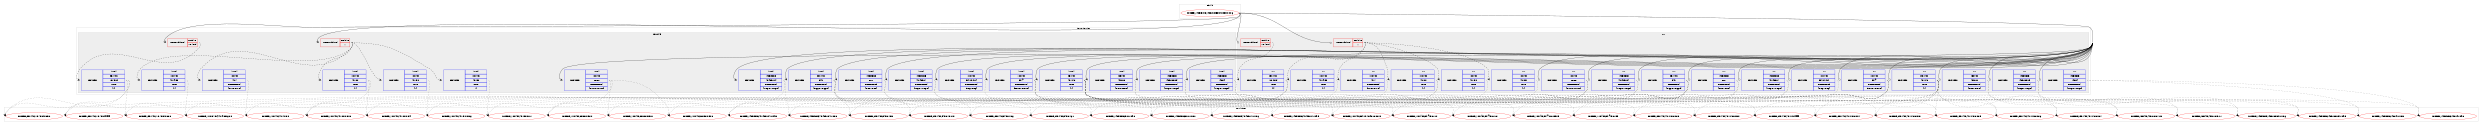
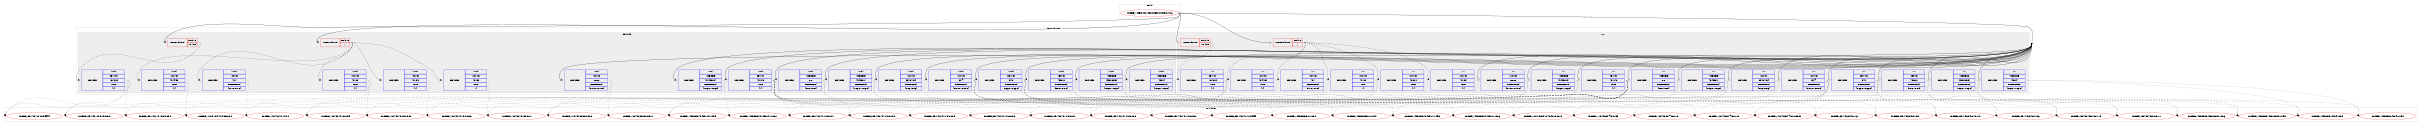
node "portage://x11-libs/pango-1.52.1": removed
